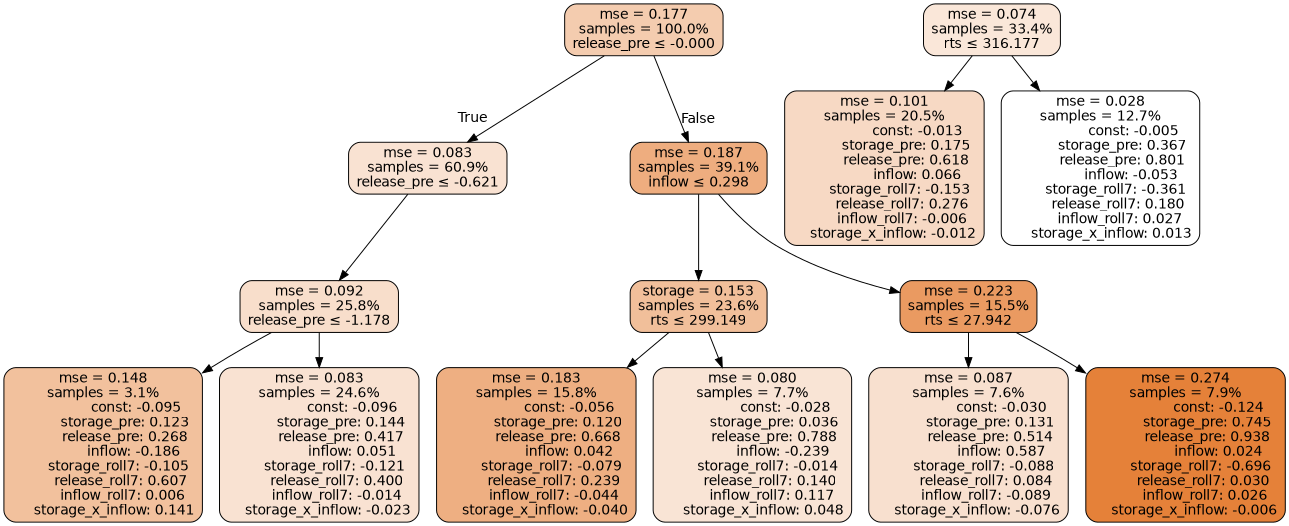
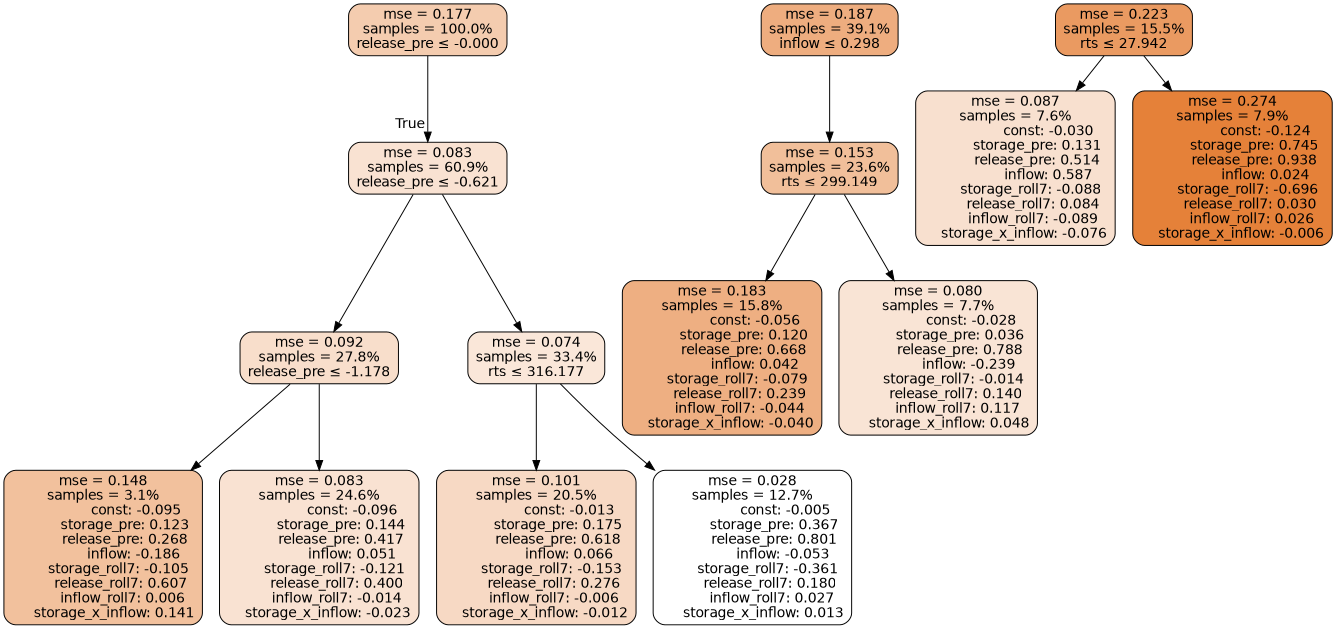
edge "mse = 0.177 samples = 100.0% release_pre ≤ -0.000" -> "mse = 0.187 samples = 39.1% inflow ≤ 0.298": removed
edge "mse = 0.187 samples = 39.1% inflow ≤ 0.298" -> "mse = 0.223 samples = 15.5% rts ≤ 27.942": removed
edge "mse = 0.083 samples = 60.9% release_pre ≤ -0.621" -> "mse = 0.074 samples = 33.4% rts ≤ 316.177": added
node "mse = 0.092 samples = 25.8% release_pre ≤ -1.178": label "mse = 0.092 samples = 25.8% release_pre ≤ -1.178" -> "mse = 0.092 samples = 27.8% release_pre ≤ -1.178"
node "storage = 0.153 samples = 23.6% rts ≤ 299.149": label "storage = 0.153 samples = 23.6% rts ≤ 299.149" -> "mse = 0.153 samples = 23.6% rts ≤ 299.149"
